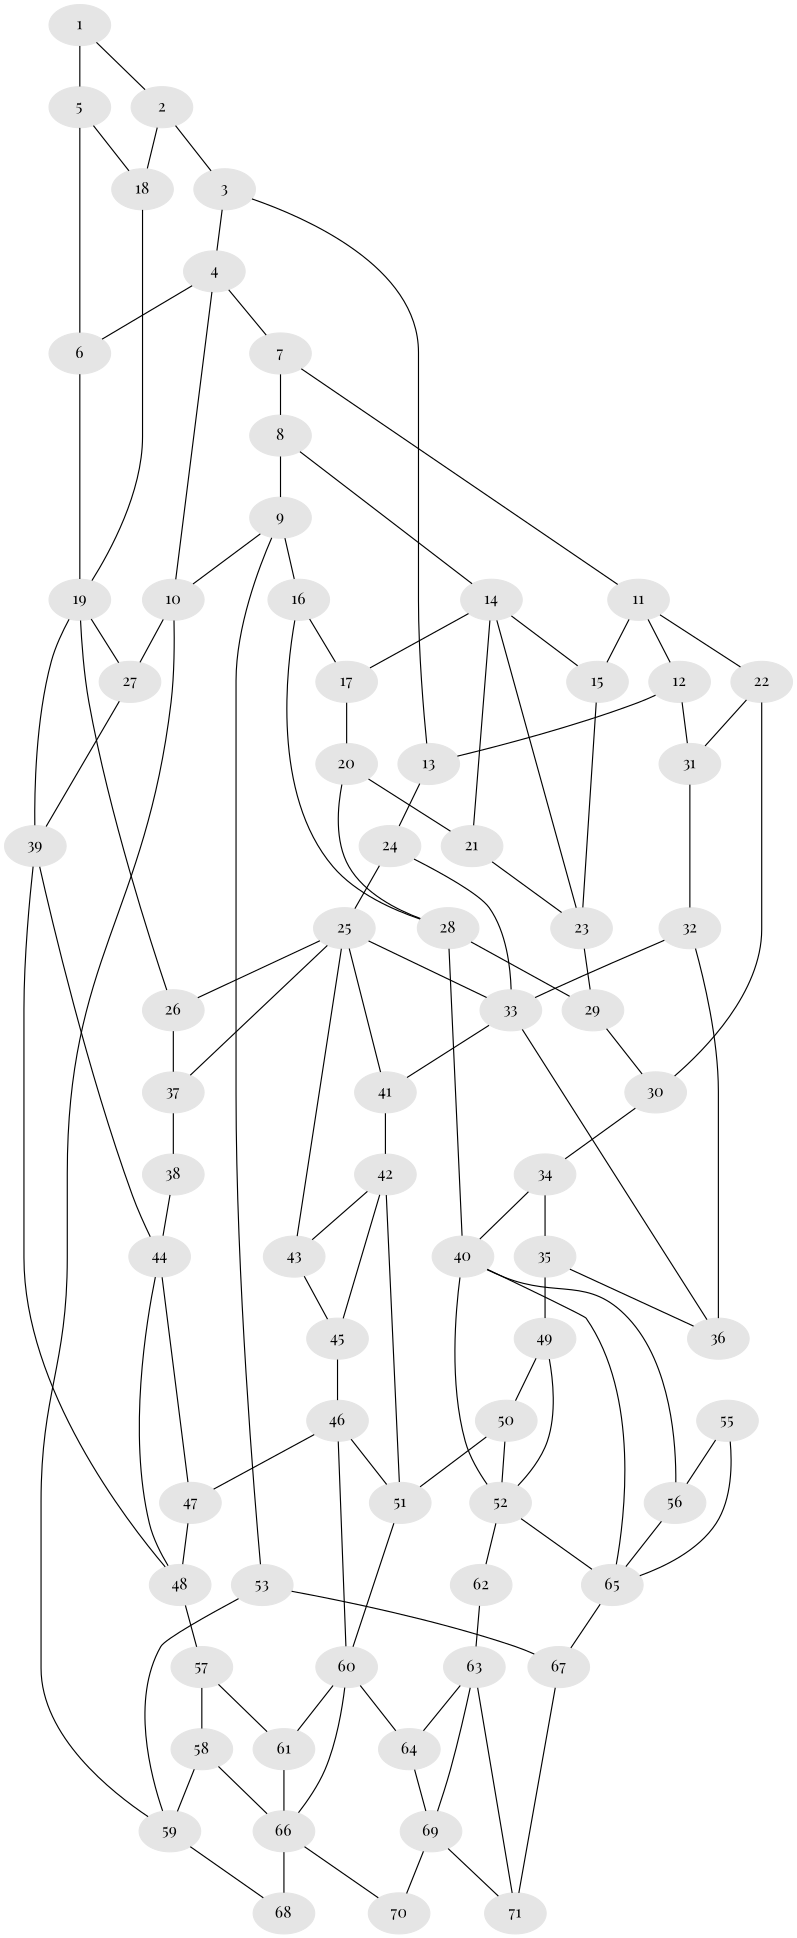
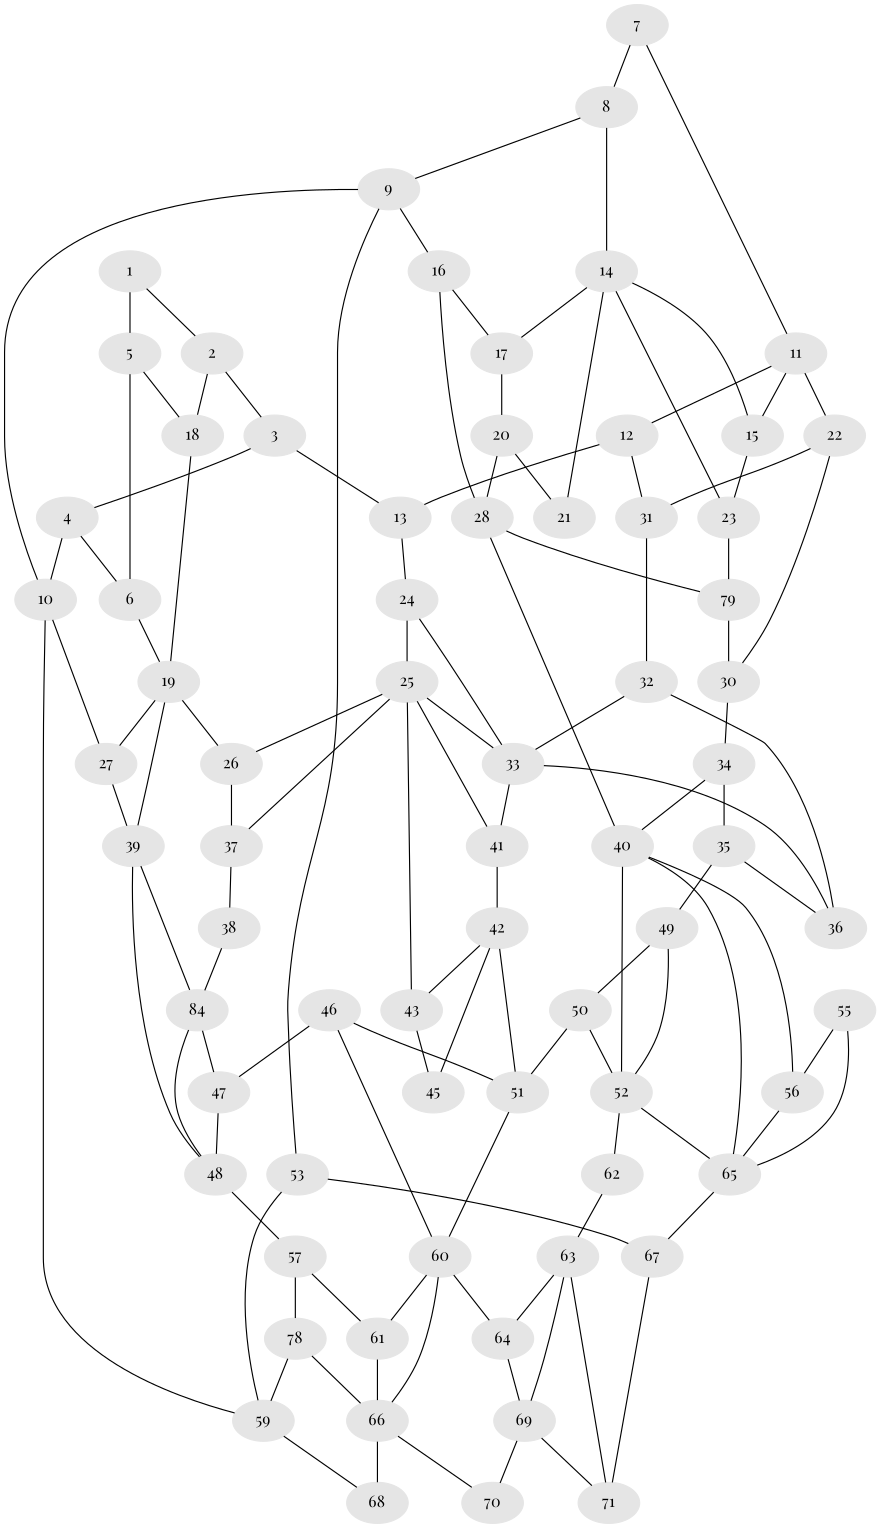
edge "4" -- "7": removed
edge "21" -- "23": removed
node "29": label "29" -> "79"
node "44": label "44" -> "84"
edge "45" -- "46": removed
node "58": label "58" -> "78"
